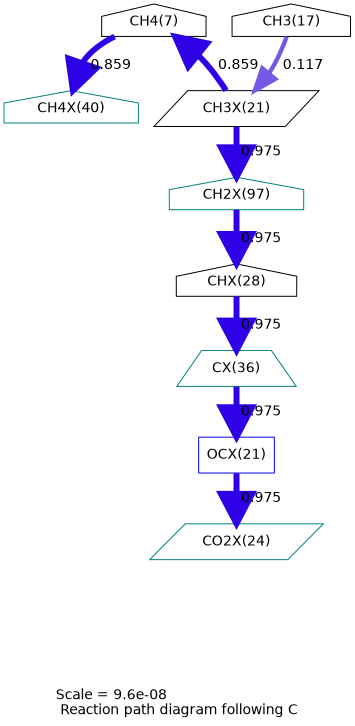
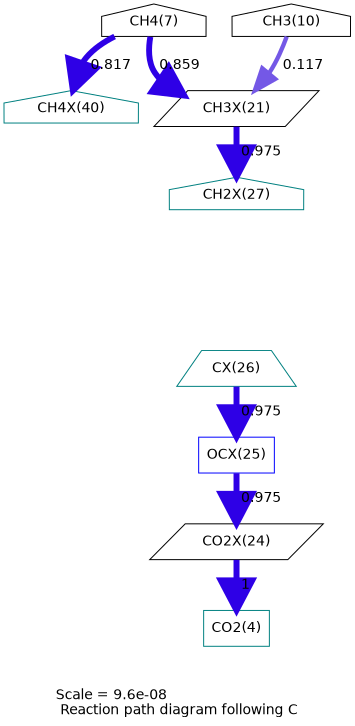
node "CH3(17)": label "CH3(17)" -> "CH3(10)"
edge "CH4(7)" -> "CH4X(40)": label " 0.859" -> " 0.817"
edge "CH3X(21)" -> "CH4(7)": reversed
node "CH2X(97)": label "CH2X(97)" -> "CH2X(27)"
node "CHX(28)": removed
node "CX(36)": label "CX(36)" -> "CX(26)"
node "OCX(21)": label "OCX(21)" -> "OCX(25)"
node "CO2X(24)": color teal -> black
node "CO2(4)": added
